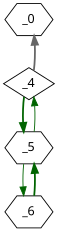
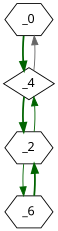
edge "_0" -> "_4": added
edge "_4" -> "_0": style bold -> solid
node "_5": label "_5" -> "_2"
